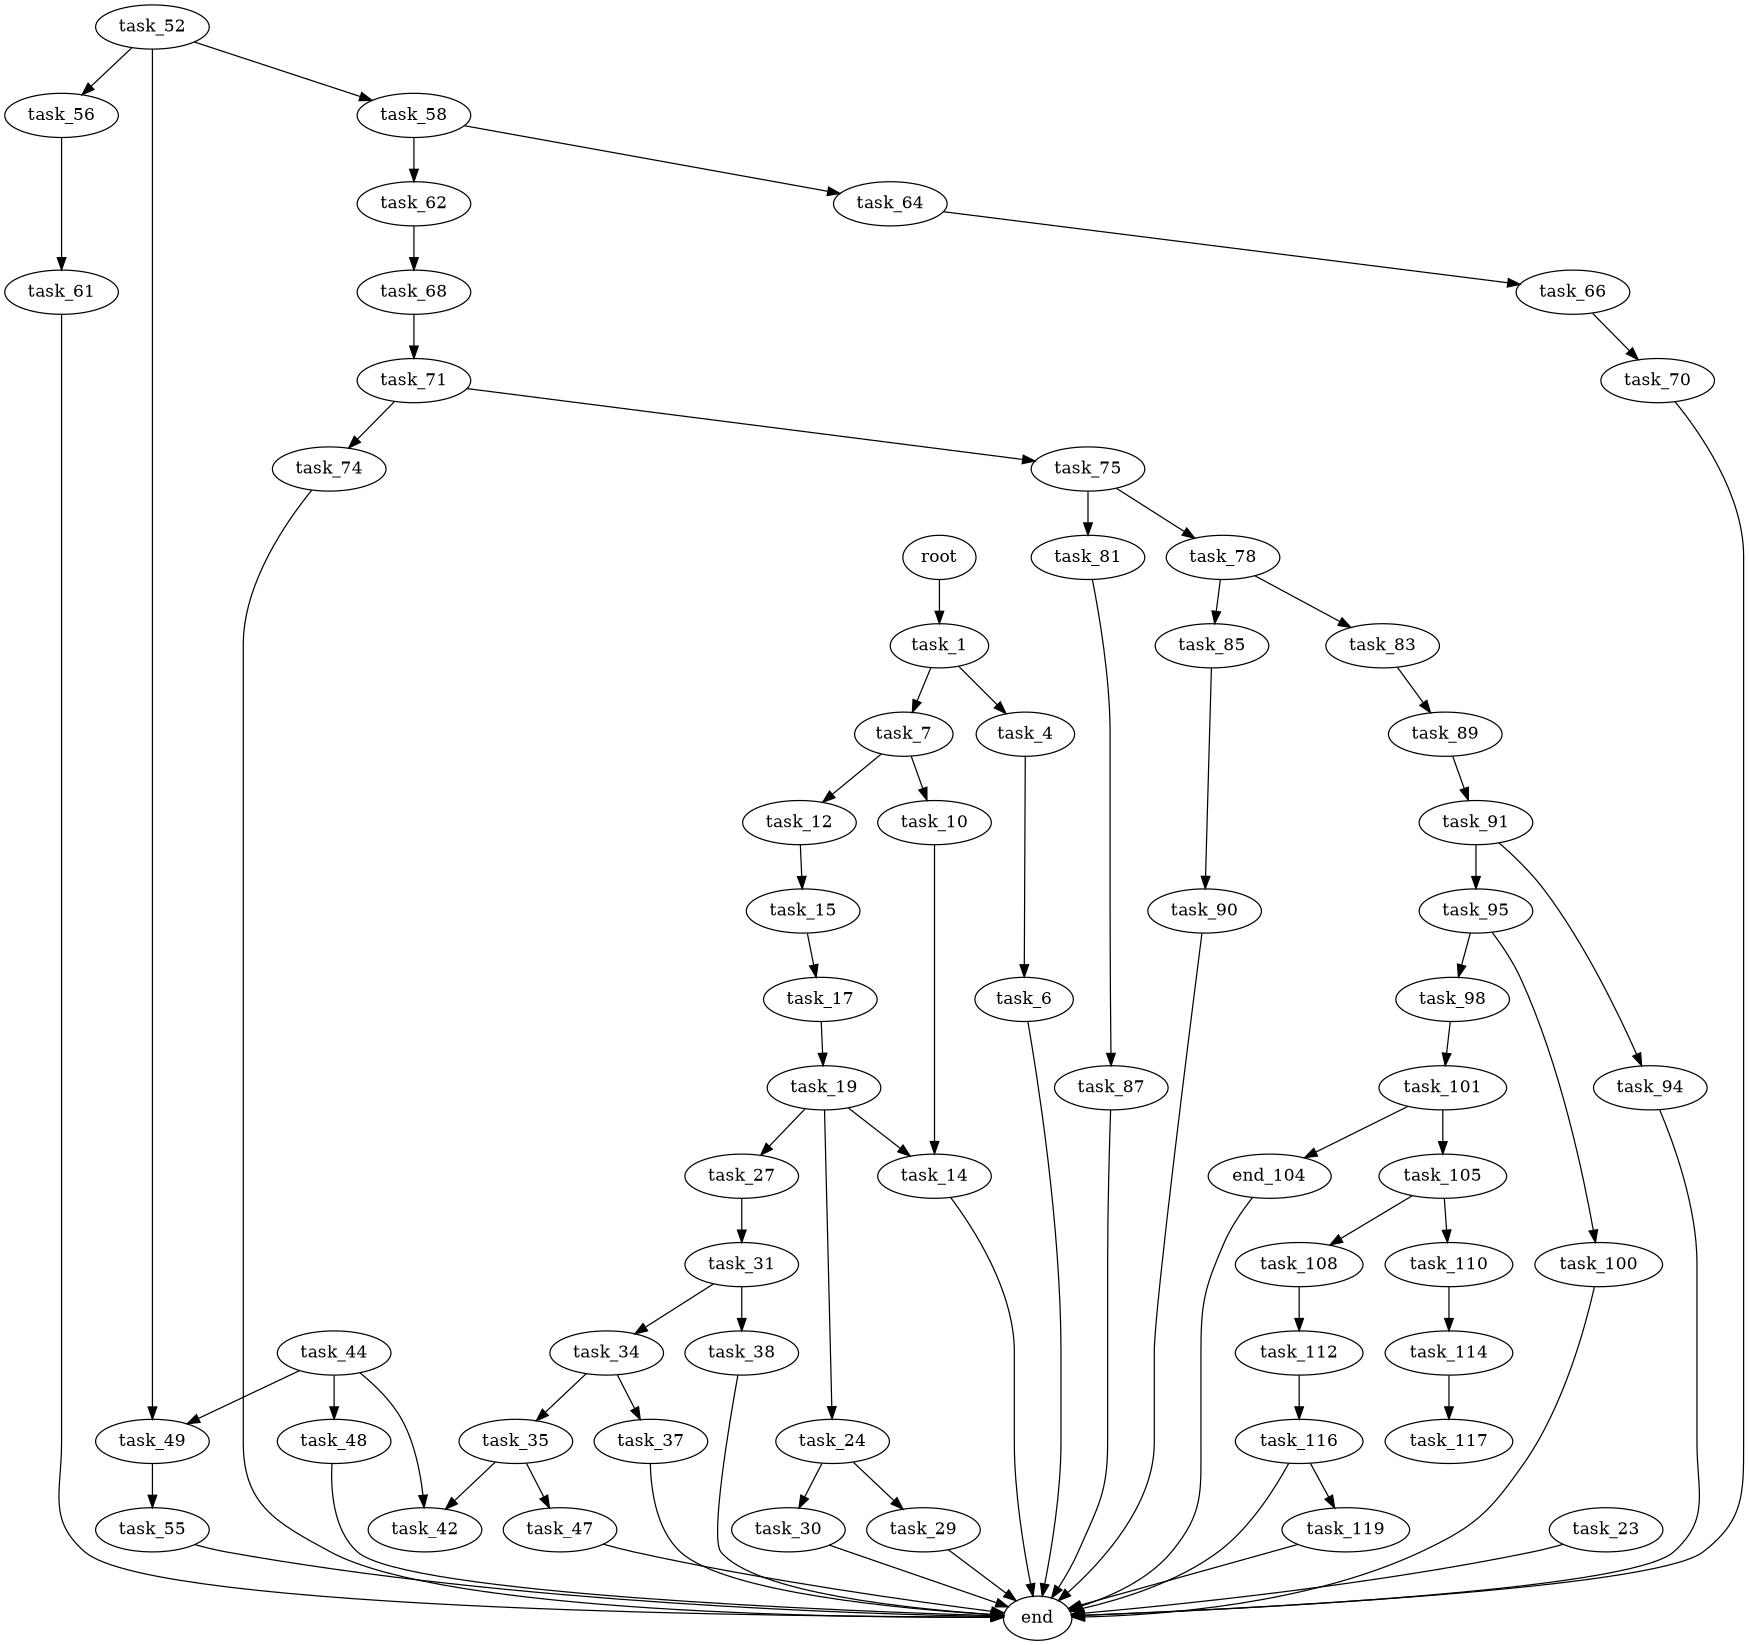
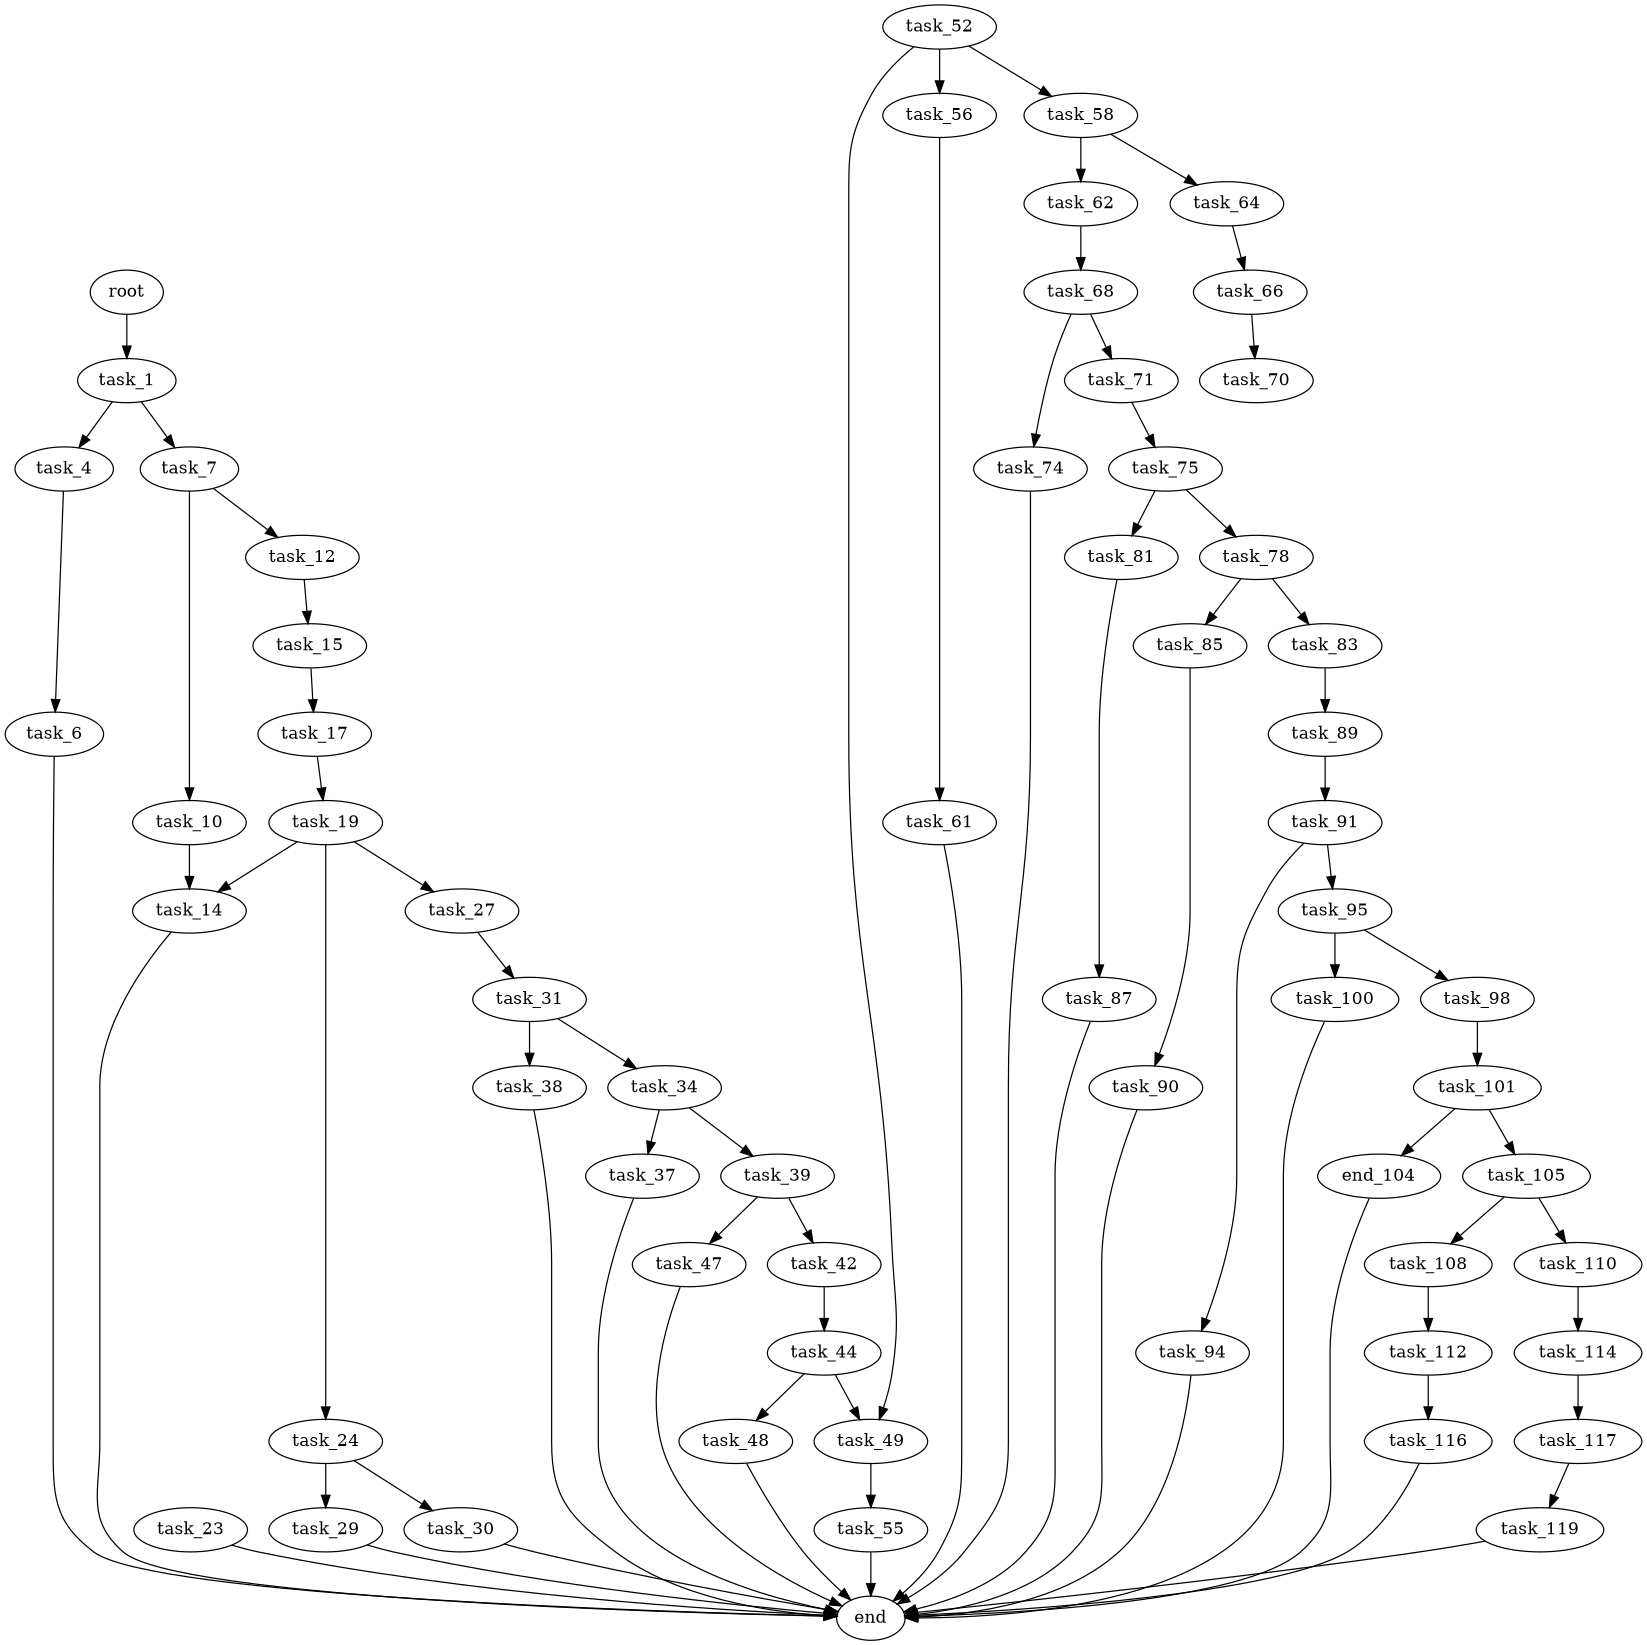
edge "task_71" -> "task_74": now "task_68" -> "task_74"
edge "task_70" -> "end": removed
edge "task_44" -> "task_42": reversed
node "task_35": label "task_35" -> "task_39"
edge "task_116" -> "task_119": now "task_117" -> "task_119"
